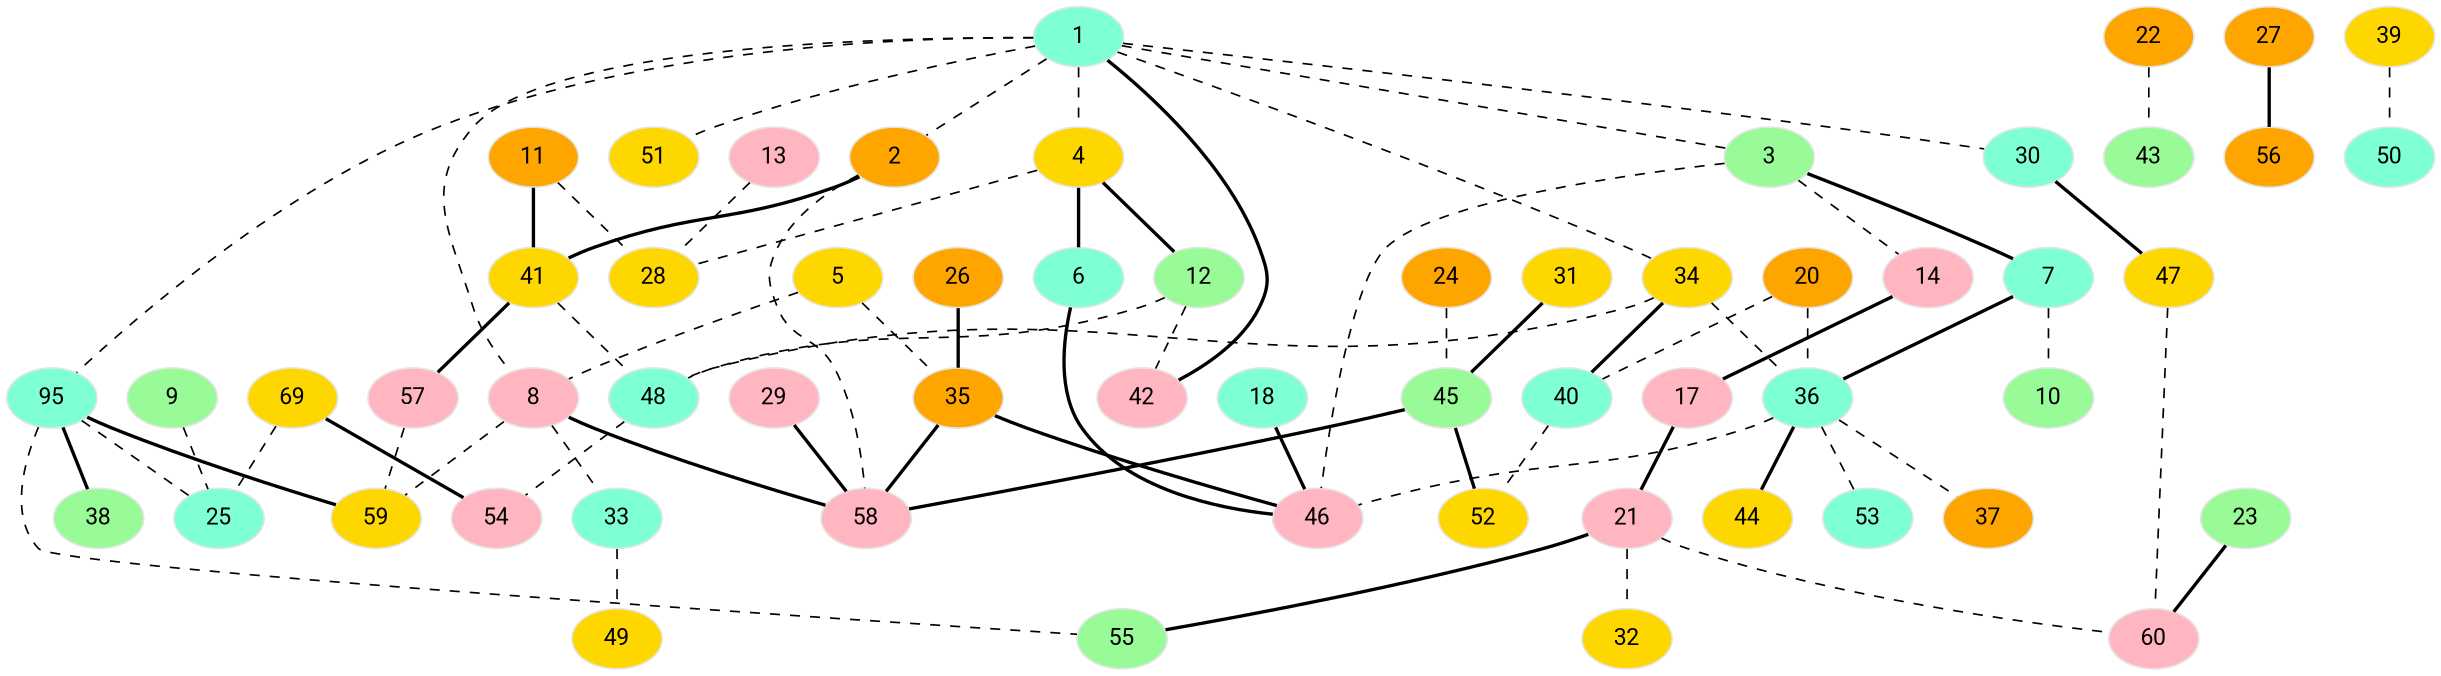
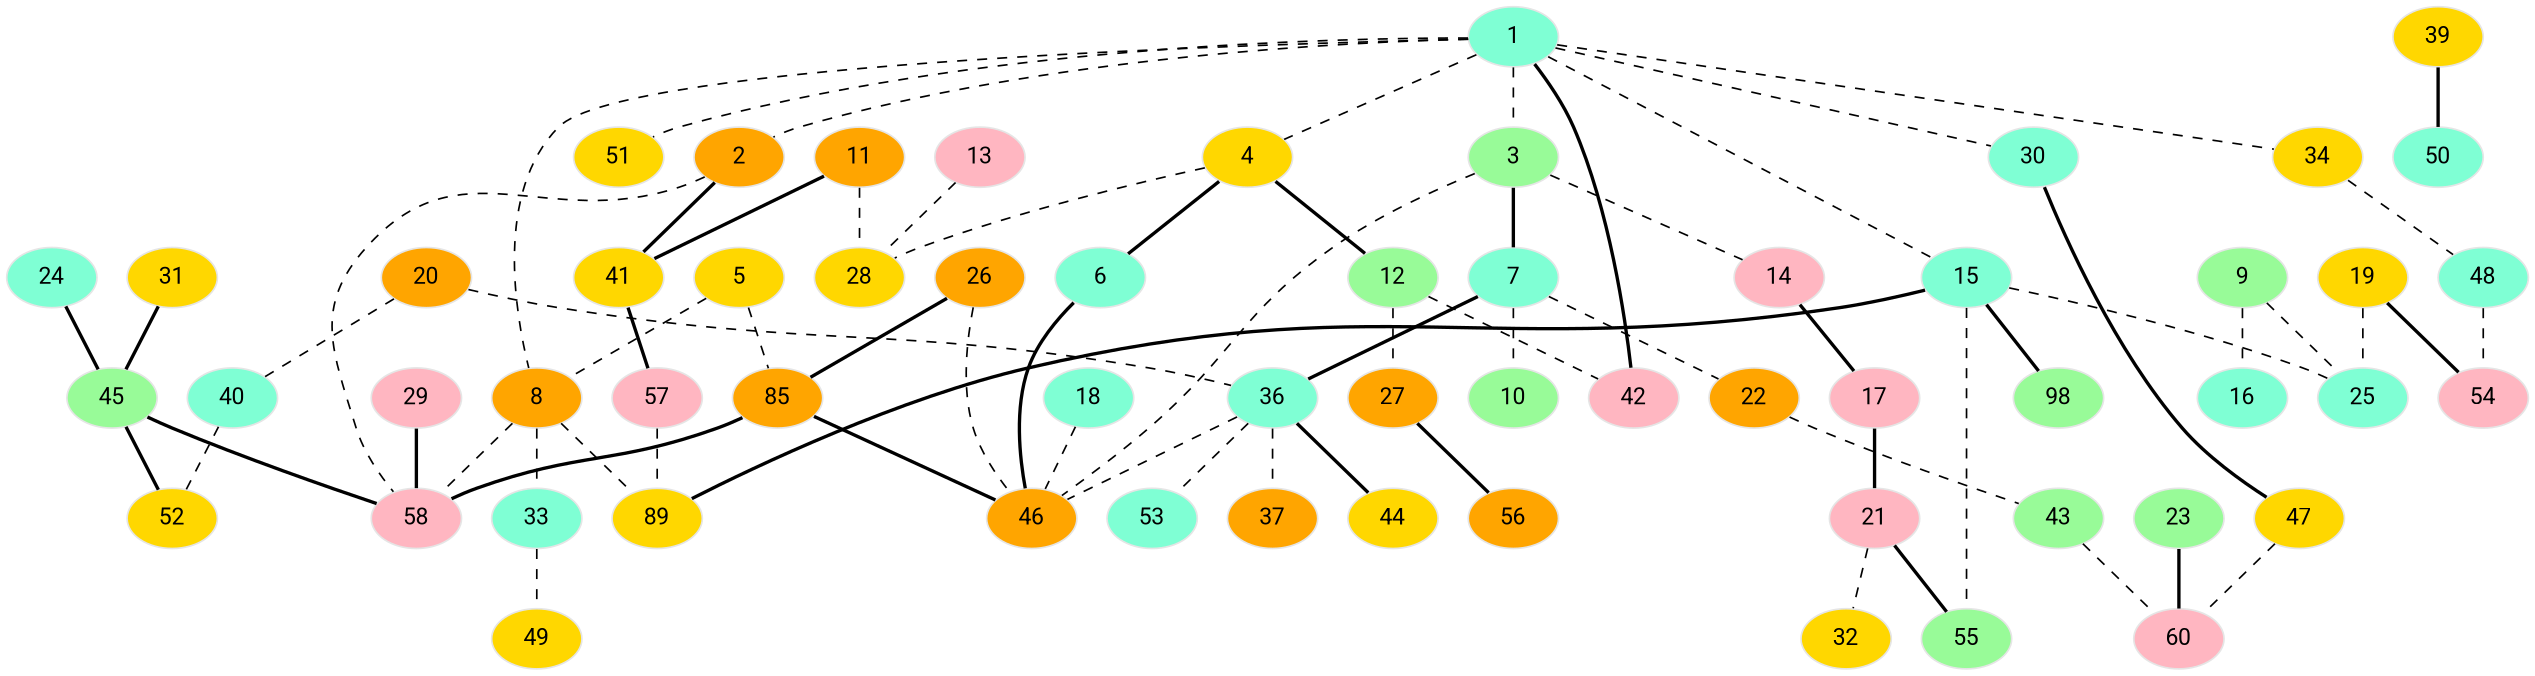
edge "39" -- "50": style dashed -> bold
node "24": fillcolor orange -> aquamarine
edge "24" -- "45": style dashed -> bold
edge "41" -- "48": removed
edge "12" -- "48": now "12" -- "27"
edge "34" -- "40": removed
edge "34" -- "36": removed
edge "7" -- "22": added
node "95": label "95" -> "15"
node "69": label "69" -> "19"
node "8": fillcolor lightpink -> orange
node "35": label "35" -> "85"
node "16": added
edge "26" -- "46": added
edge "18" -- "46": style bold -> dashed
edge "8" -- "58": style bold -> dashed
node "38": label "38" -> "98"
node "59": label "59" -> "89"
node "46": fillcolor lightpink -> orange
edge "21" -- "60": now "43" -- "60"
